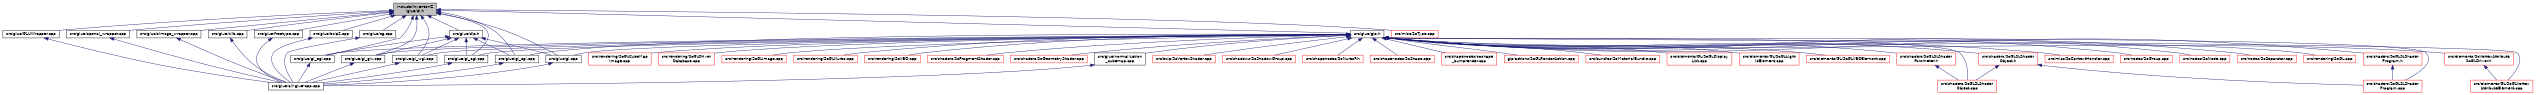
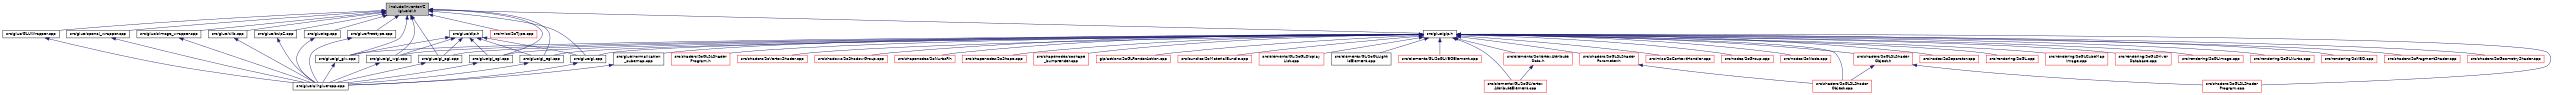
edge "src/glue/dlp.h" -> "include/Inventor/C /glue/dl.h": removed
node "src/bzip/SoVertexShader.cpp": label "src/bzip/SoVertexShader.cpp" -> "src/shaders/SoVertexShader.cpp"
node "src/elements/GL/SoGLLight IdElement.cpp": color red -> black
node "src/elements/SoVertexAttribute SoGLDriver.h": label "src/elements/SoVertexAttribute SoGLDriver.h" -> "src/elements/SoVertexAttribute Data.h"
edge "src/shaders/SoGLSLShader Program.cpp" -> "src/shaders/SoGLSLShader Program.h": removed
